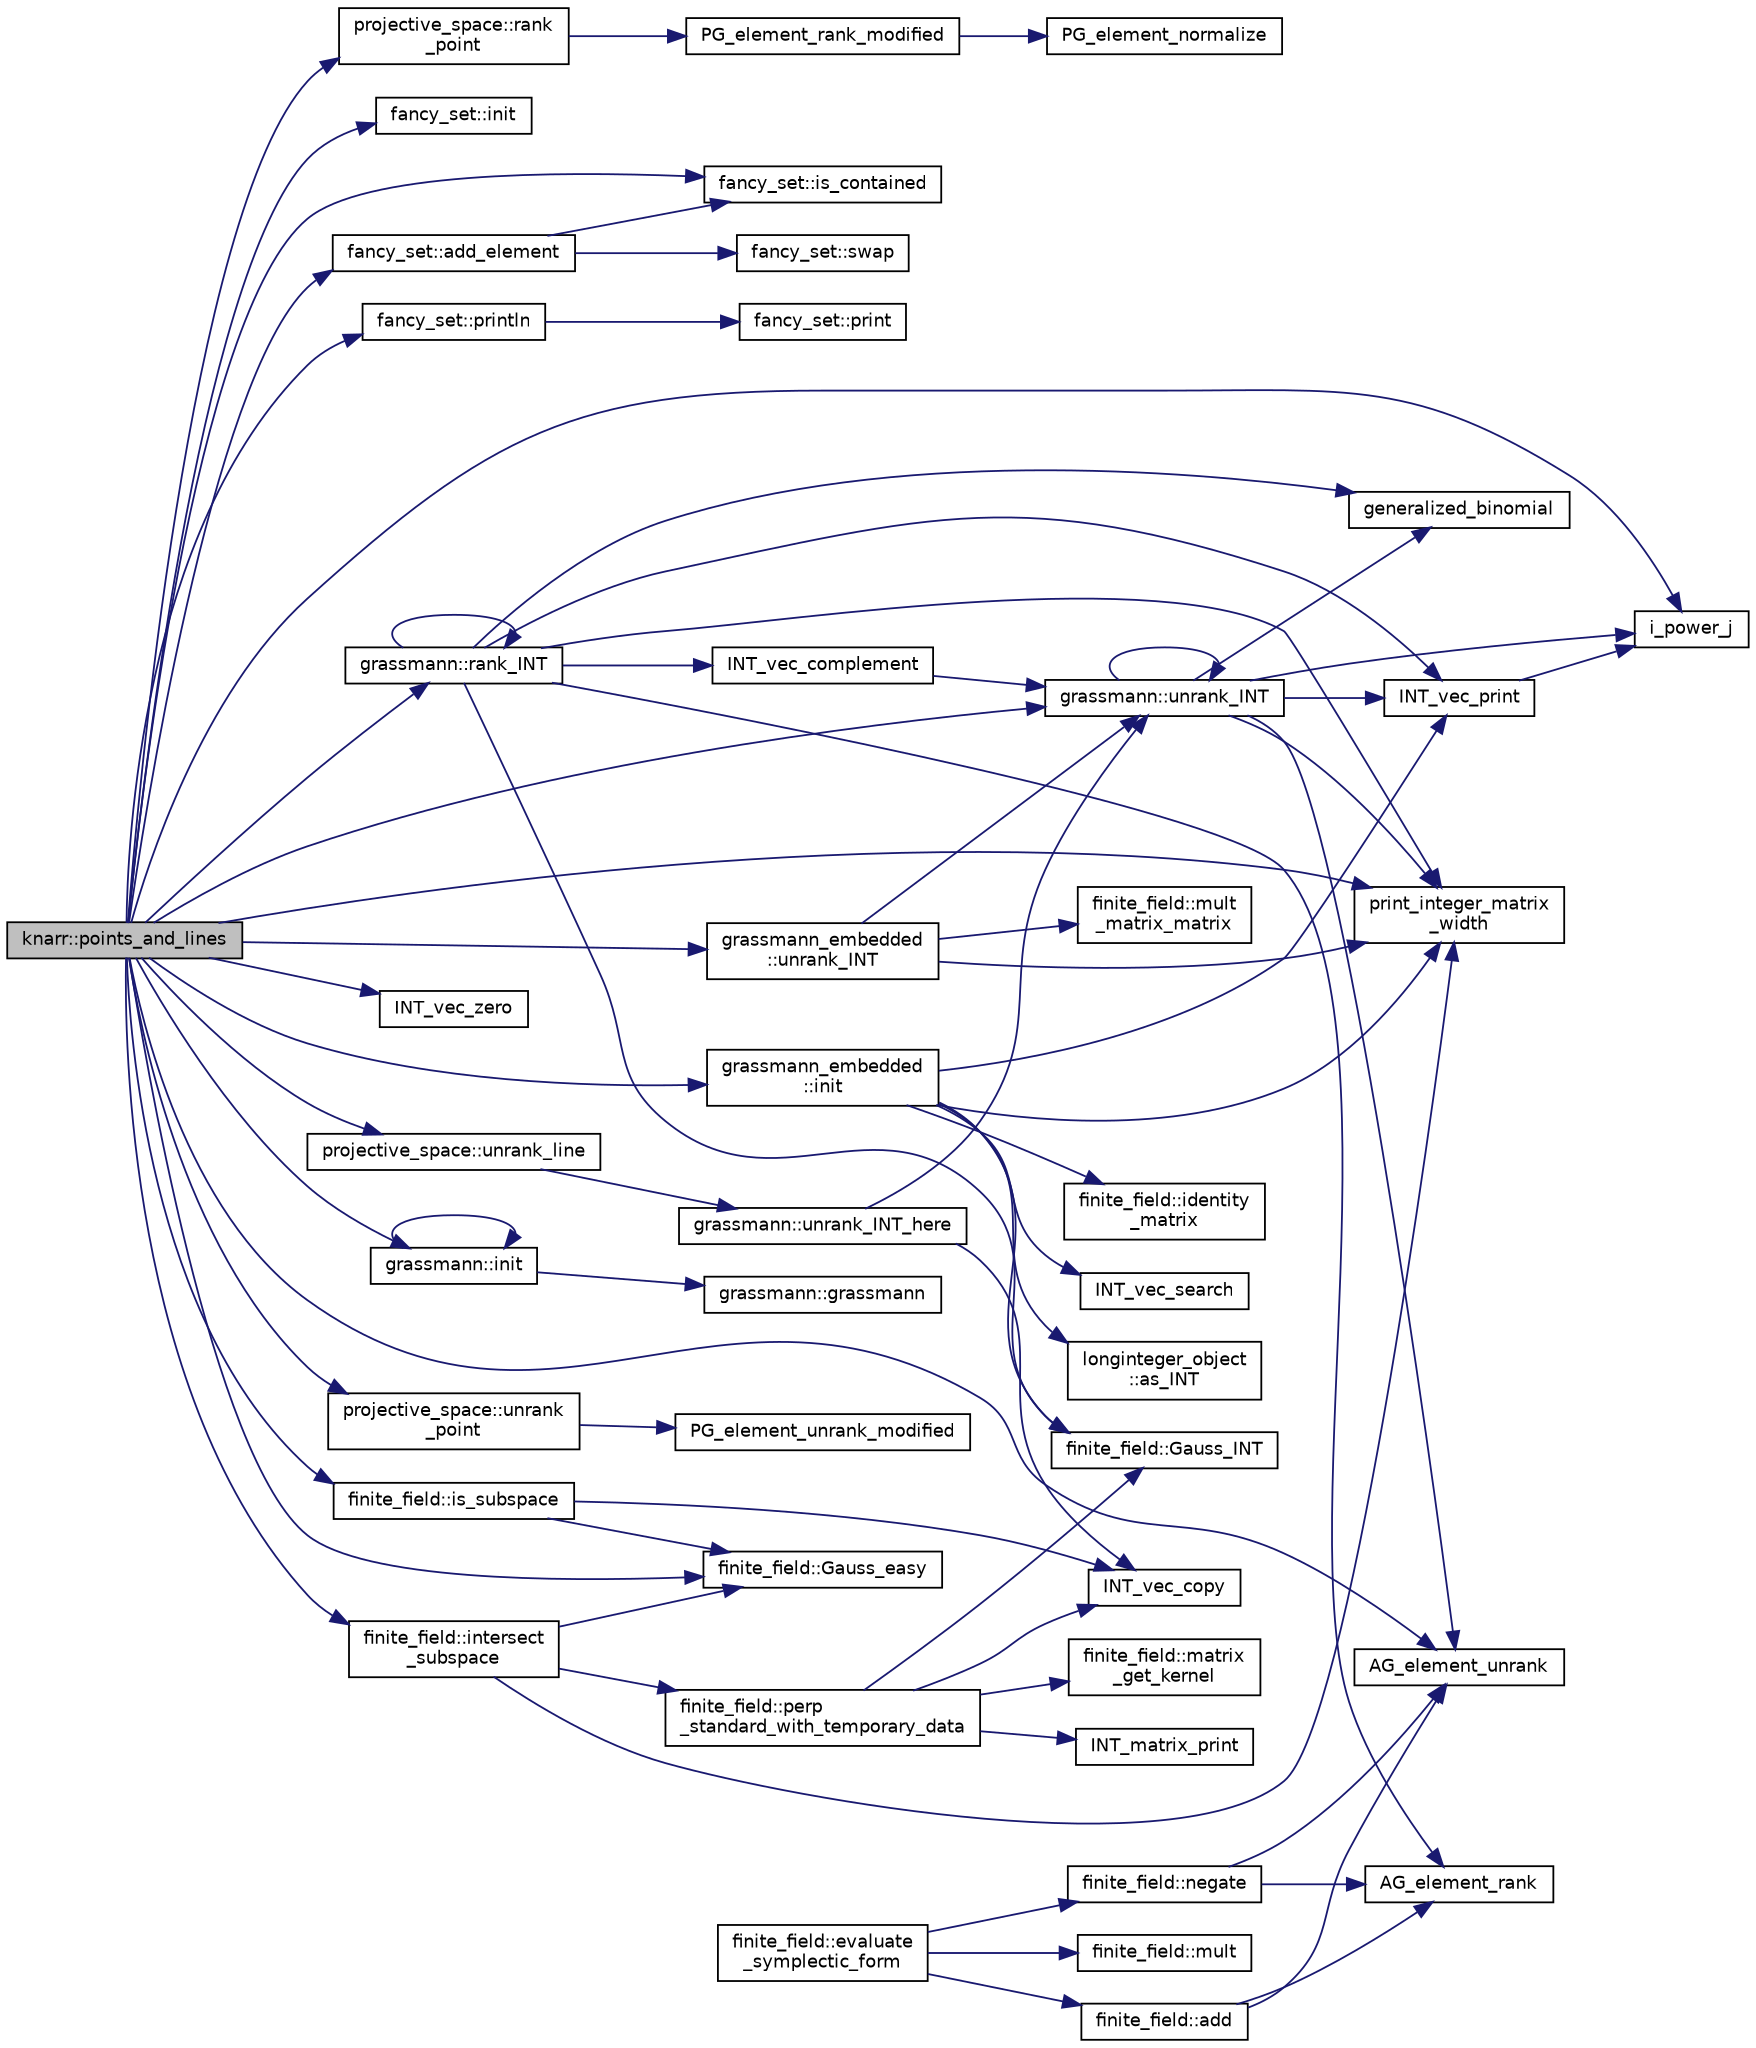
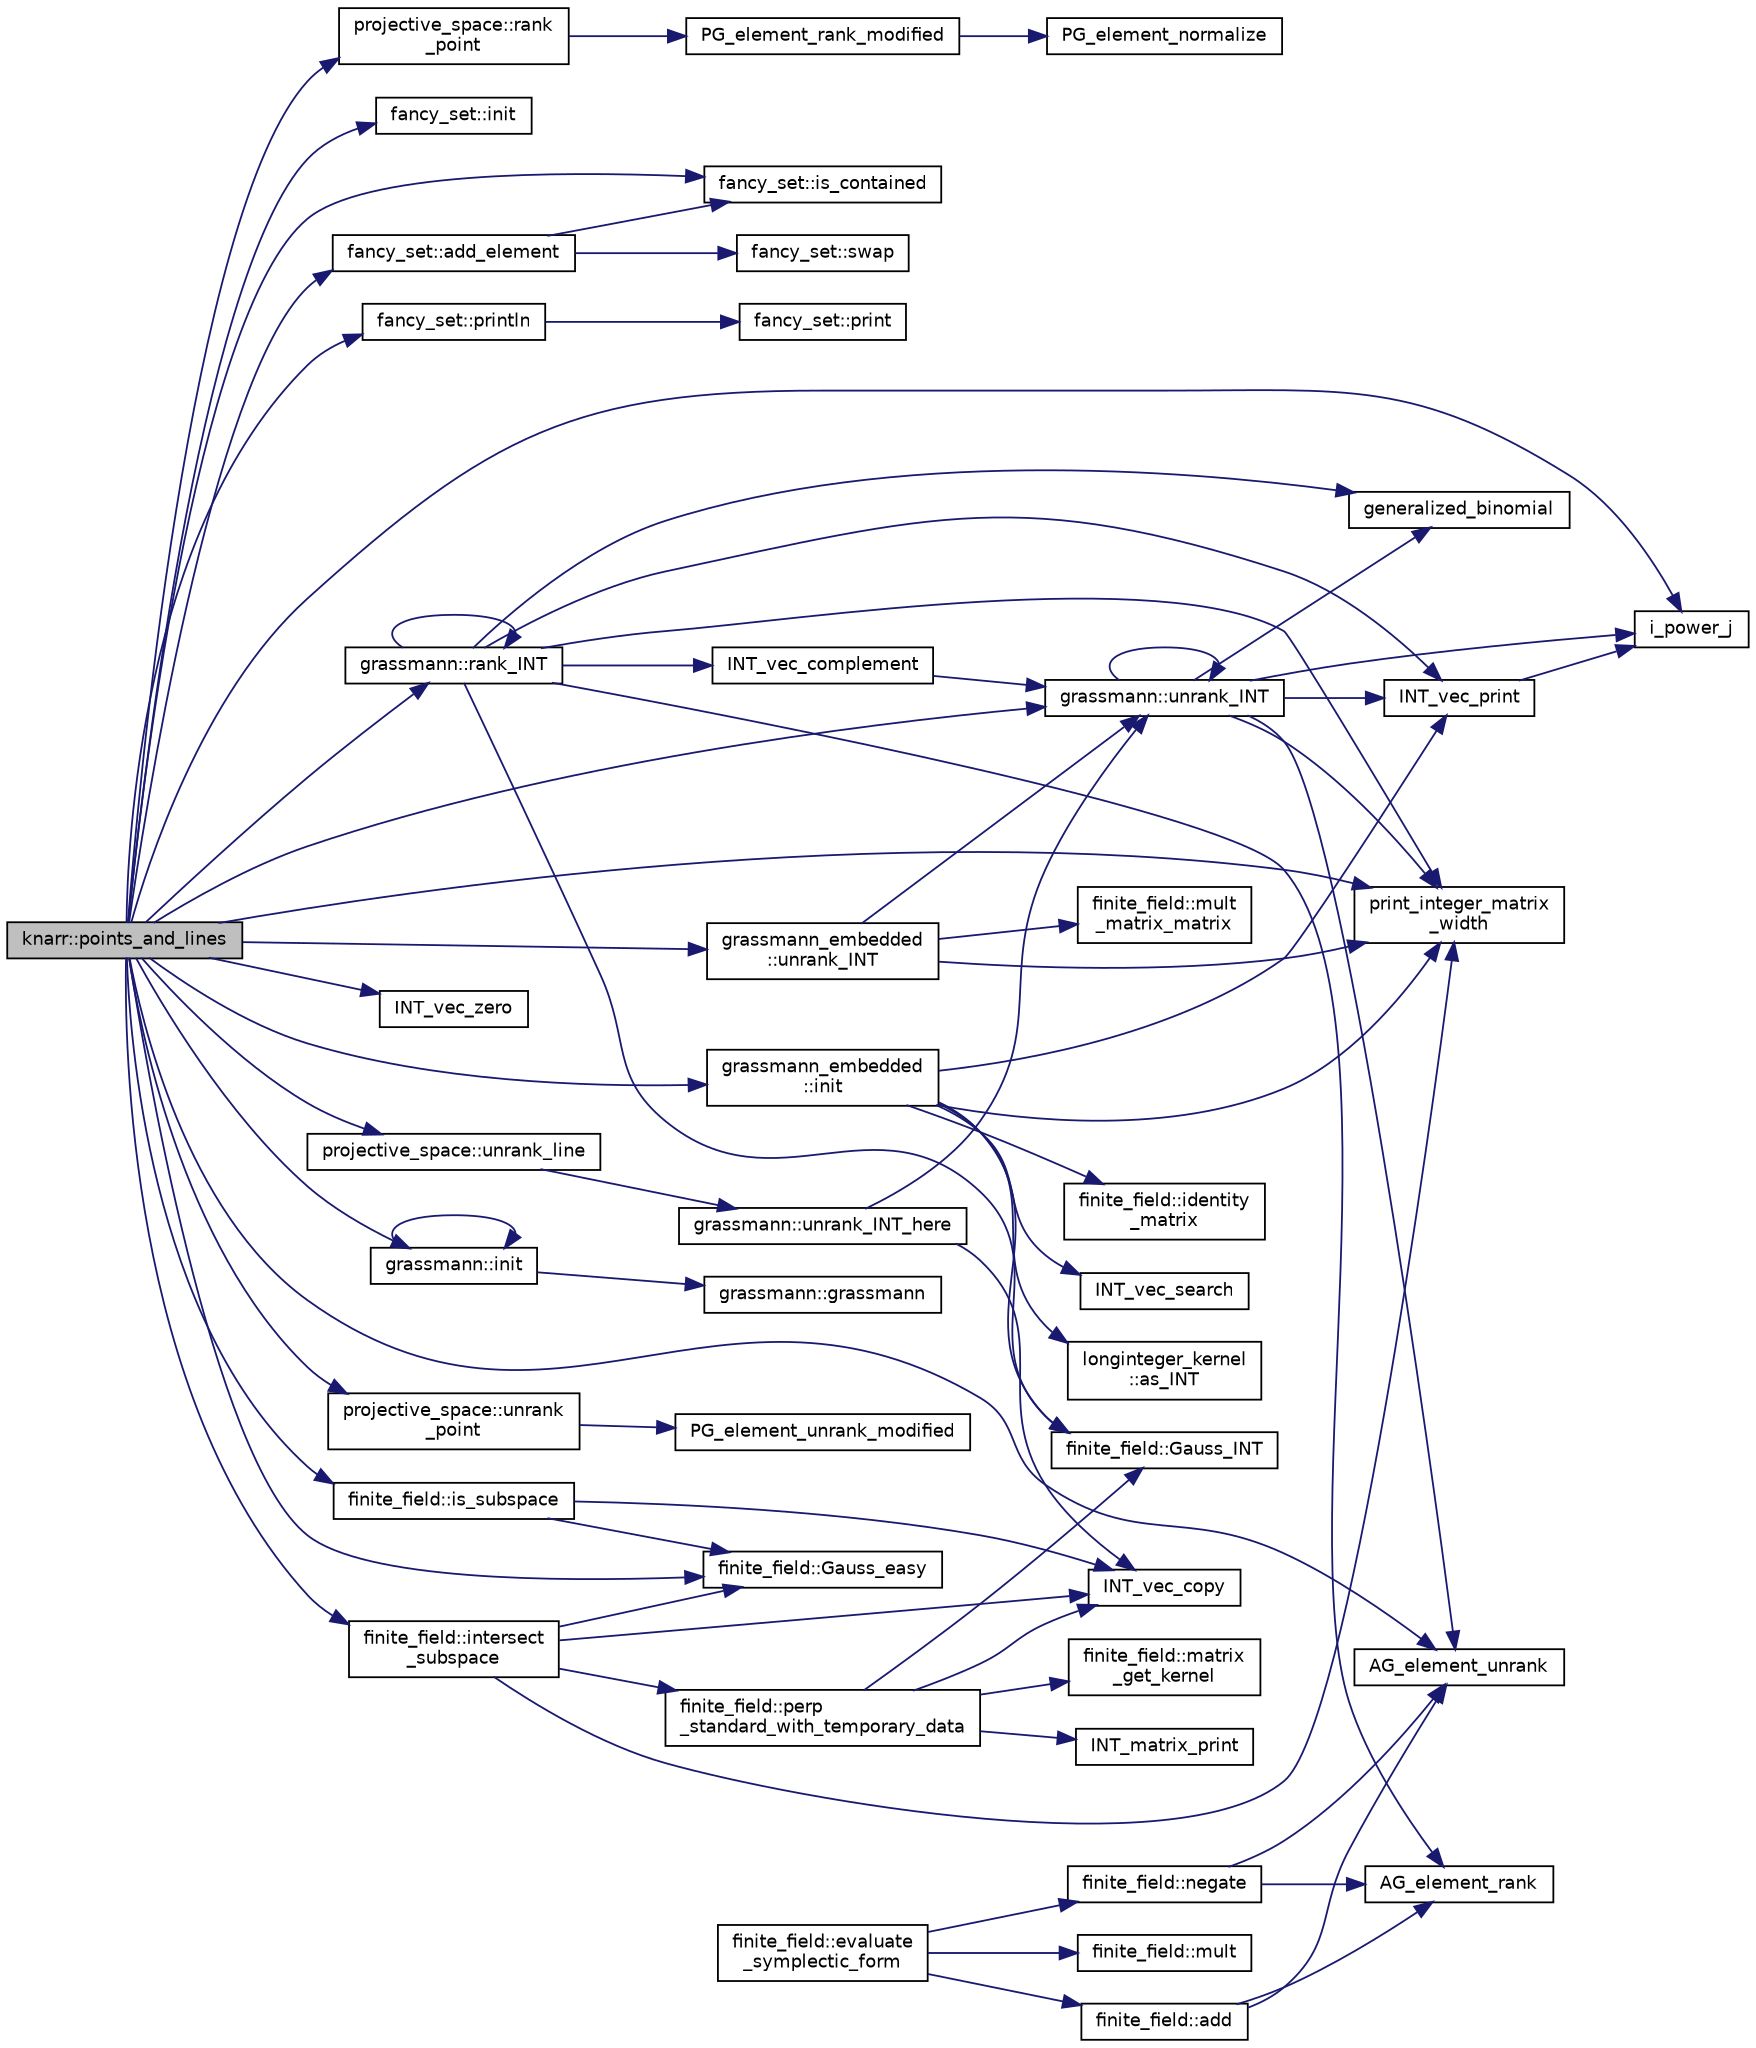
node "longinteger_object ::as_INT": label "longinteger_object ::as_INT" -> "longinteger_kernel ::as_INT"
edge "finite_field::intersect _subspace" -> "INT_vec_copy": added
